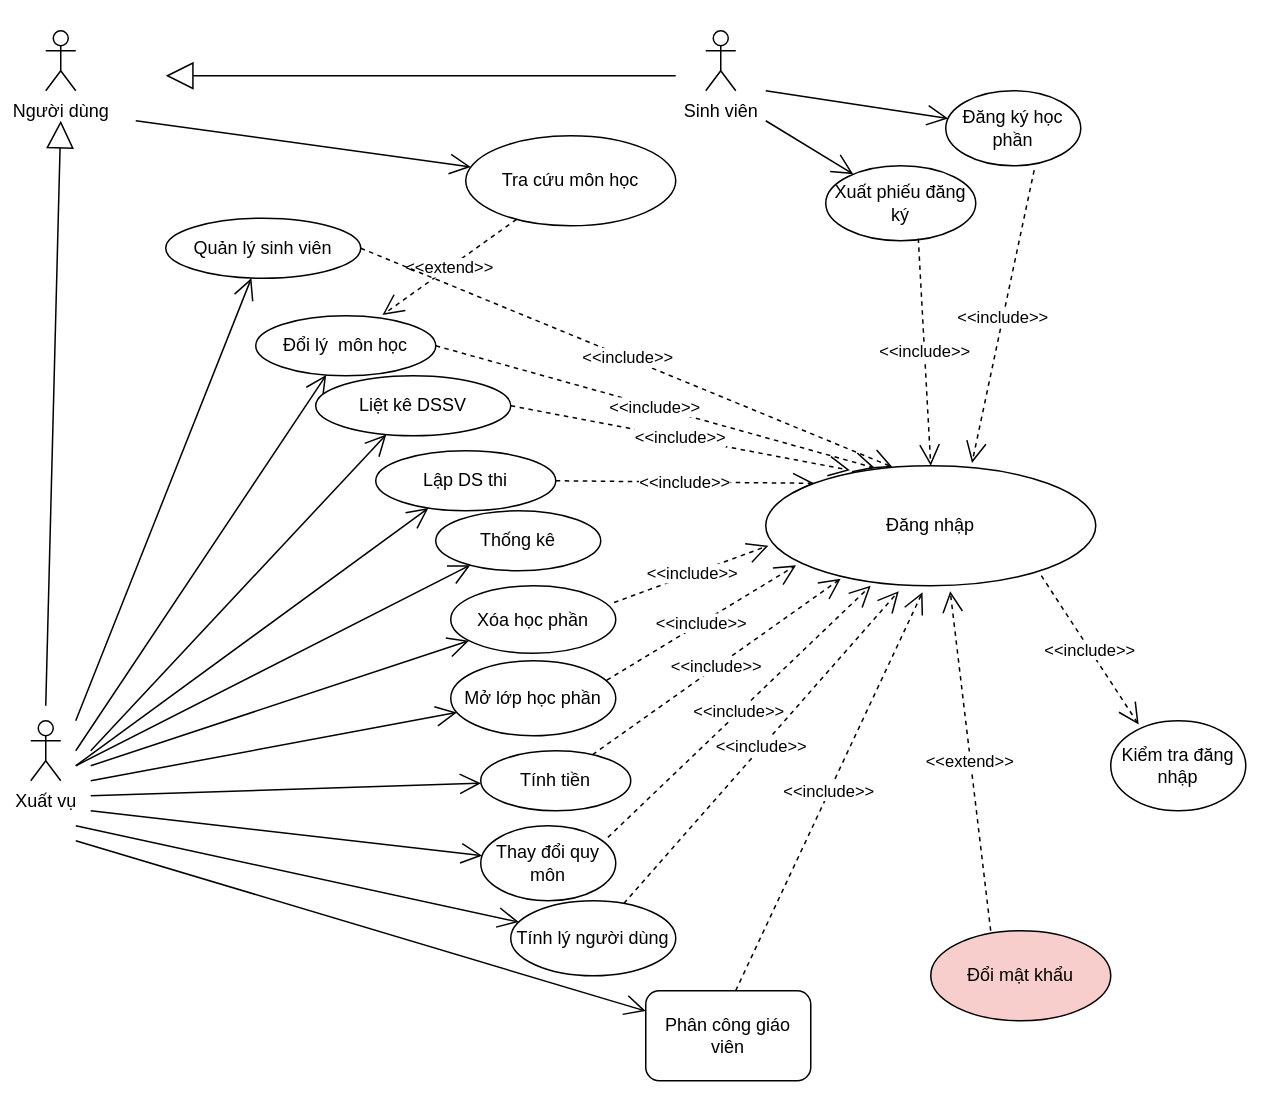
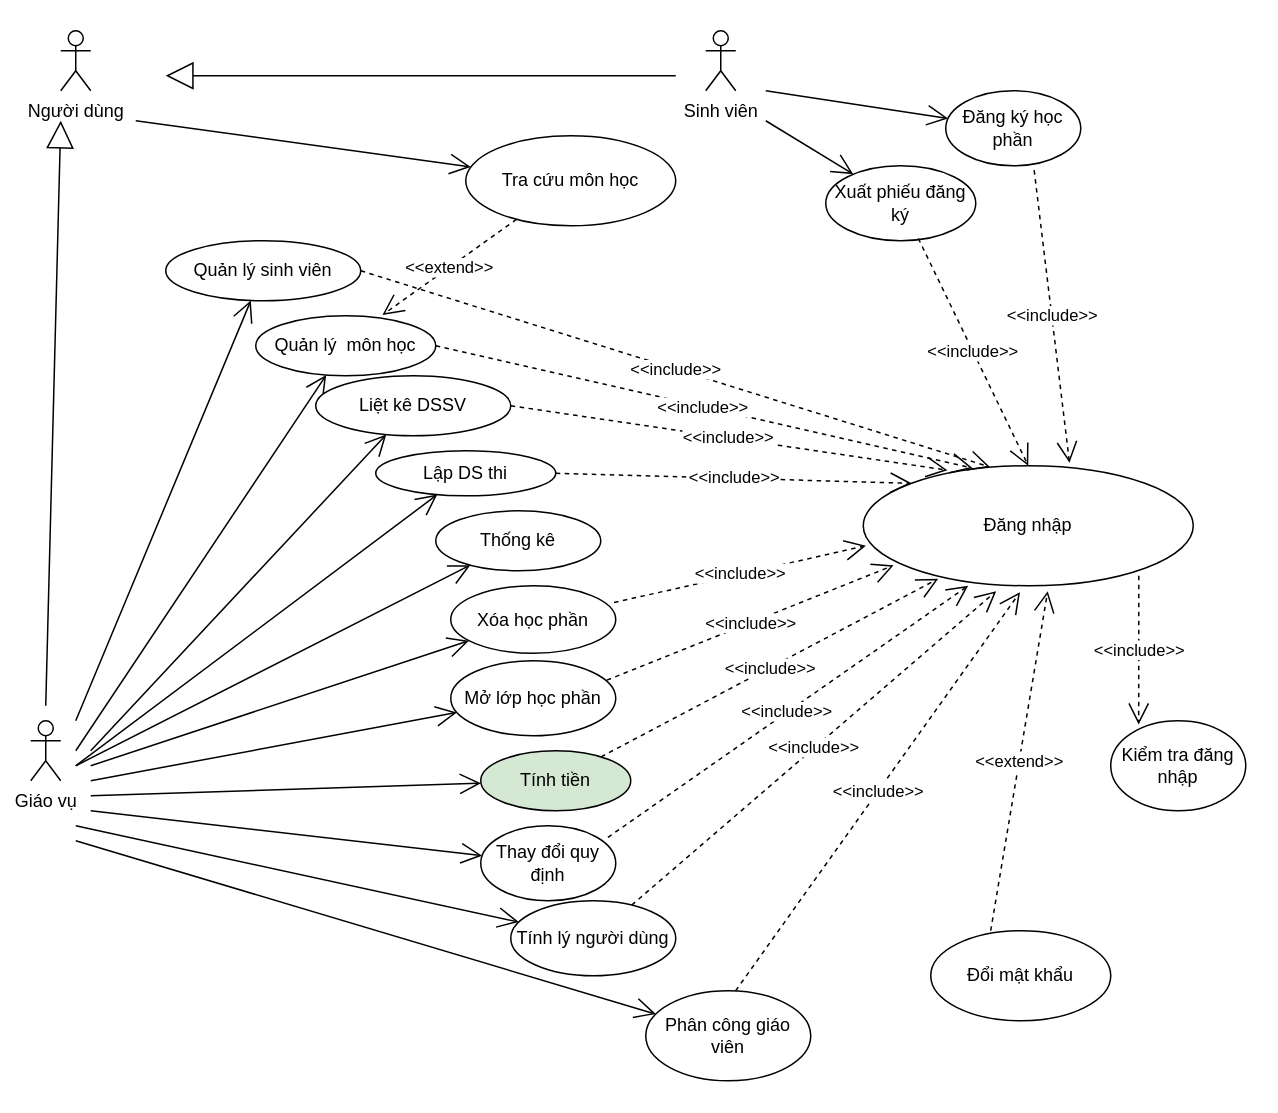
node "Người dùng": moved (61, 61) -> (76, 61)
node "Quản lý sinh viên": moved (263, 248) -> (263, 271)
node "Đổi lý môn học": label "Đổi lý môn học" -> "Quản lý môn học"
node "Lập DS thi": size 180x60 -> 180x45
node "Đăng nhập": moved (931, 526) -> (1028, 526)
node "Tính tiền": fillcolor #ffffff -> #d5e8d4
node "Xuất vụ": label "Xuất vụ" -> "Giáo vụ"
node "Thay đổi quy môn": label "Thay đổi quy môn" -> "Thay đổi quy định"
node "Đổi mật khẩu": fillcolor #f8cecc -> #ffffff
node "Phân công giáo viên": shape rounded rectangle -> ellipse
